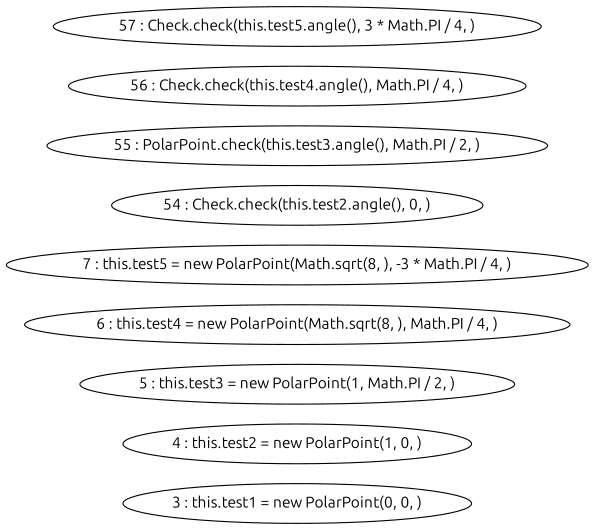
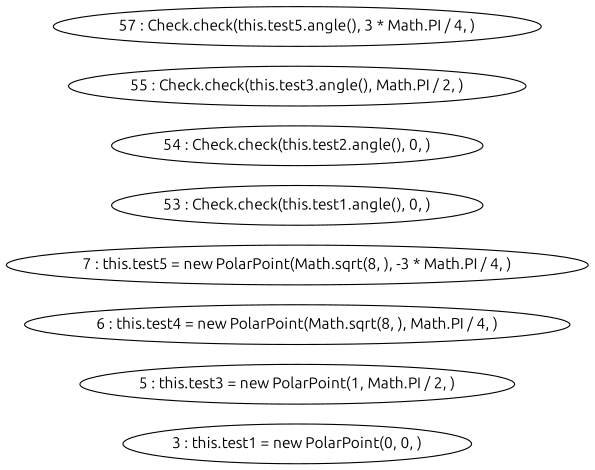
node "56 : Check.check(this.test4.angle(), Math.PI / 4, )": removed
node "55 : PolarPoint.check(this.test3.angle(), Math.PI / 2, )": label "55 : PolarPoint.check(this.test3.angle(), Math.PI / 2, )" -> "55 : Check.check(this.test3.angle(), Math.PI / 2, )"
node "53 : Check.check(this.test1.angle(), 0, )": added
node "4 : this.test2 = new PolarPoint(1, 0, )": removed
